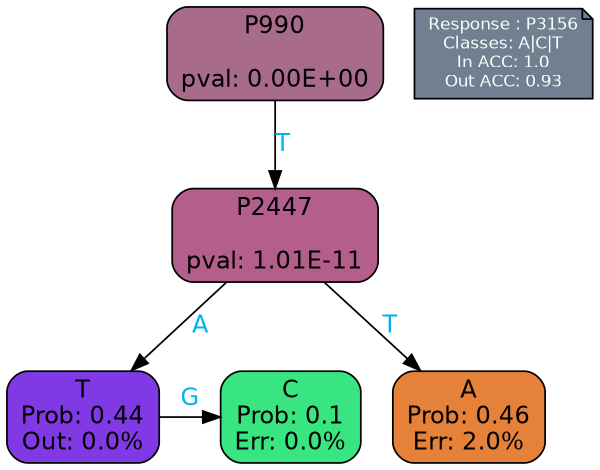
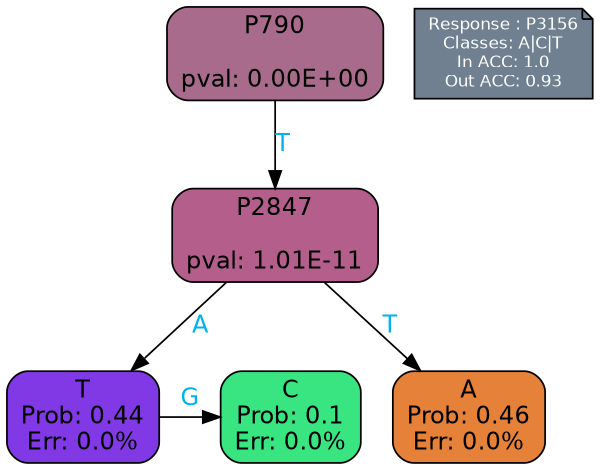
node "P990 pval: 0.00E+00": label "P990 pval: 0.00E+00" -> "P790 pval: 0.00E+00"
node "P2447 pval: 1.01E-11": label "P2447 pval: 1.01E-11" -> "P2847 pval: 1.01E-11"
node "T Prob: 0.44 Out: 0.0%": label "T Prob: 0.44 Out: 0.0%" -> "T Prob: 0.44 Err: 0.0%"
node "A Prob: 0.46 Err: 2.0%": label "A Prob: 0.46 Err: 2.0%" -> "A Prob: 0.46 Err: 0.0%"
